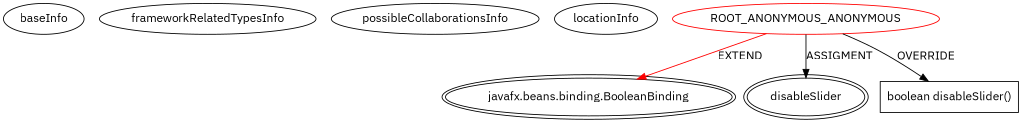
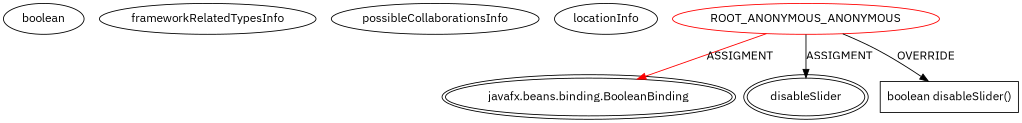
node "baseInfo": label "baseInfo" -> "boolean"
edge "ROOT_ANONYMOUS_ANONYMOUS" -> "javafx.beans.binding.BooleanBinding": label "EXTEND" -> "ASSIGMENT"
